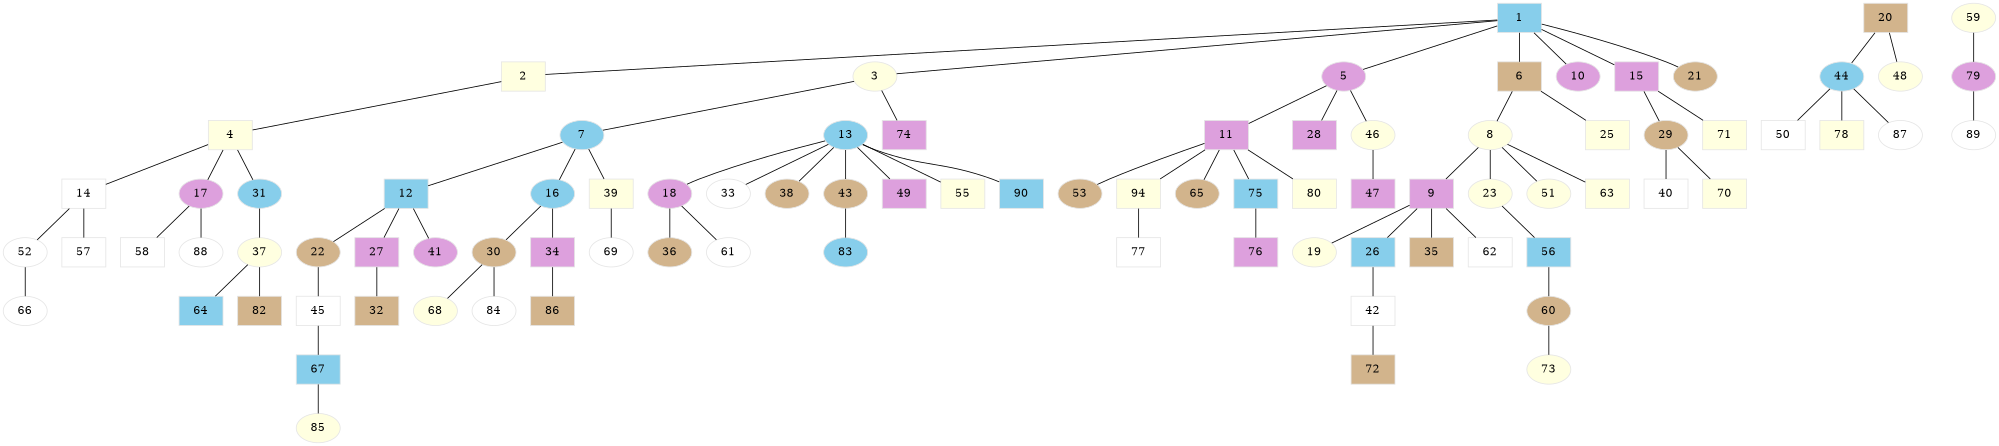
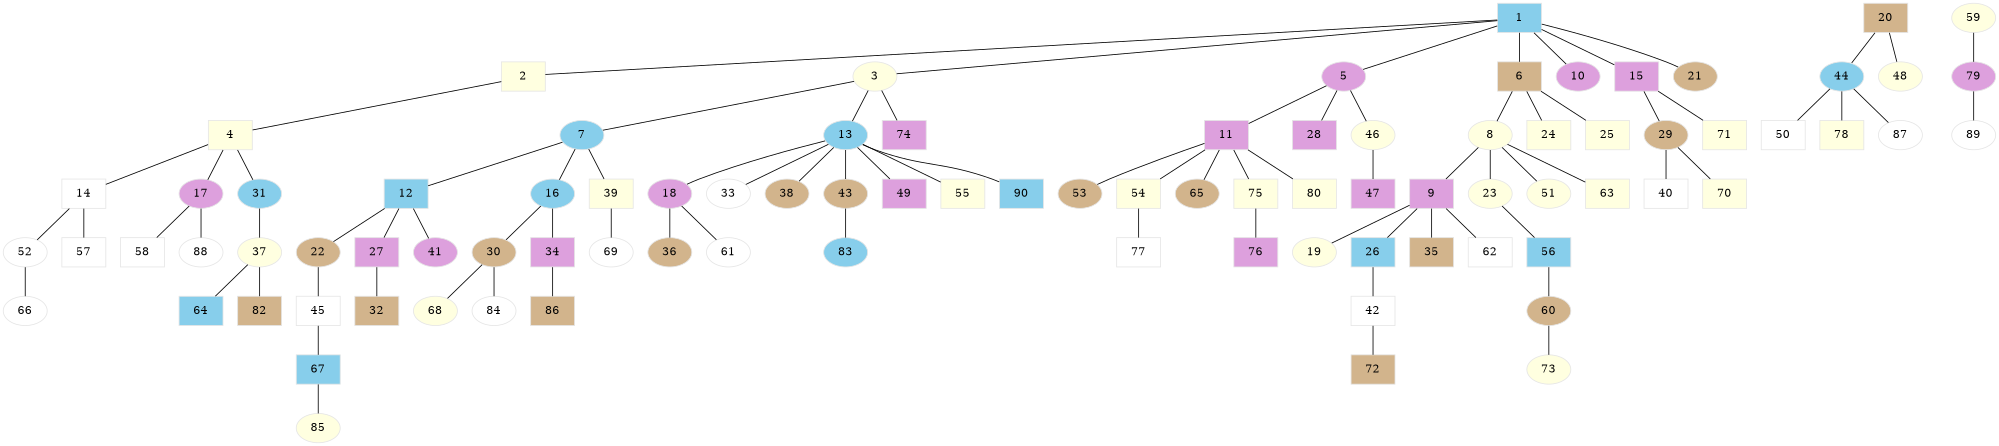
edge "3" -- "13": added
node "24": added
node "94": label "94" -> "54"
node "75": fillcolor skyblue -> lightyellow
